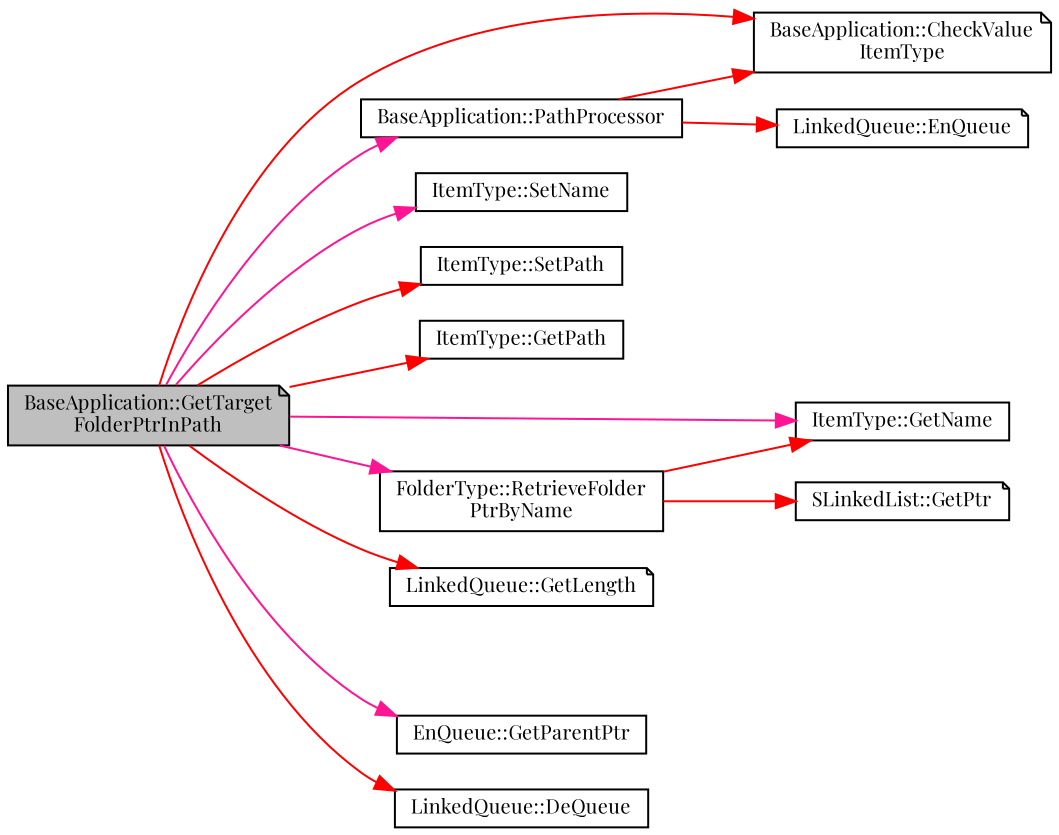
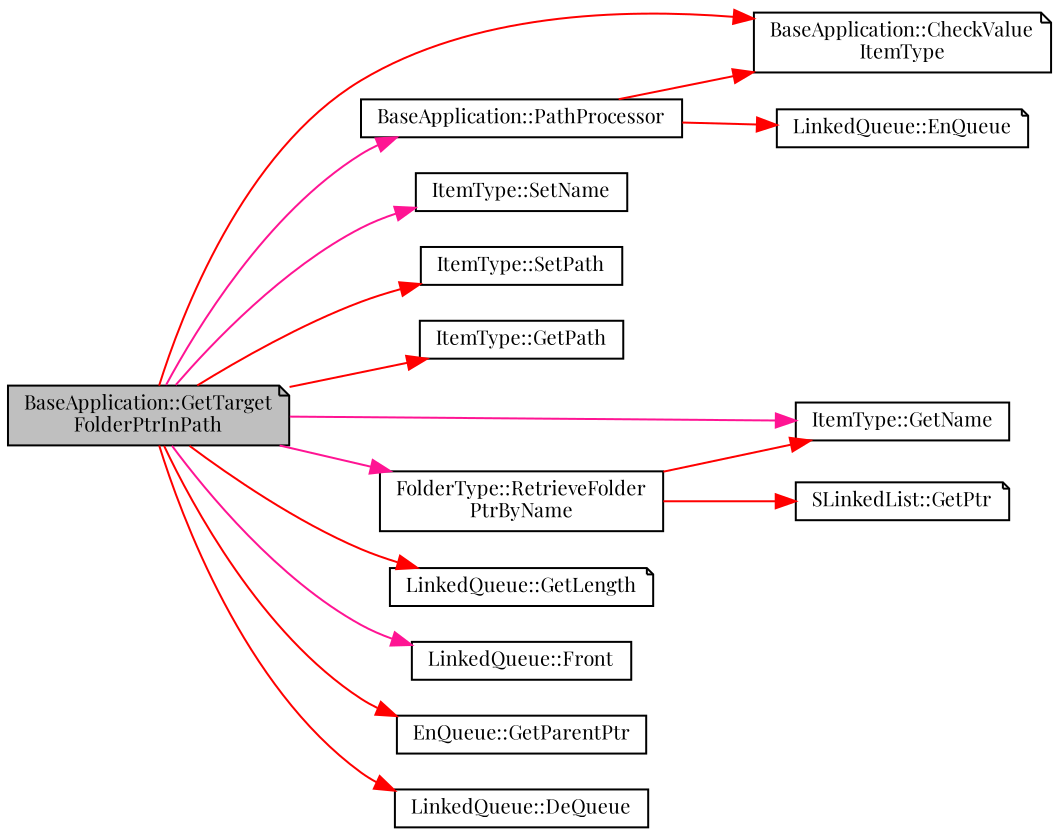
edge "BaseApplication::GetTarget FolderPtrInPath" -> "EnQueue::GetParentPtr": color deeppink -> red
node "LinkedQueue::Front": added
